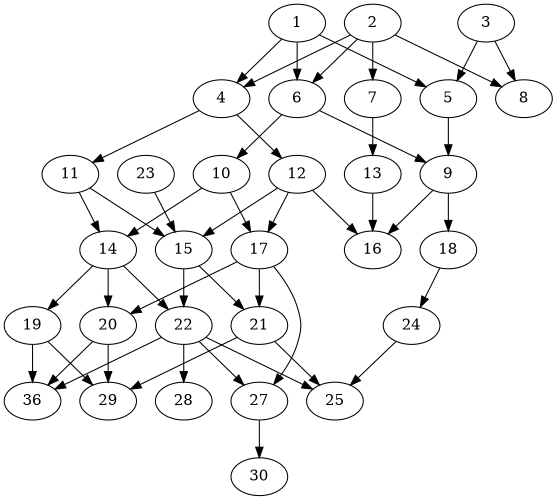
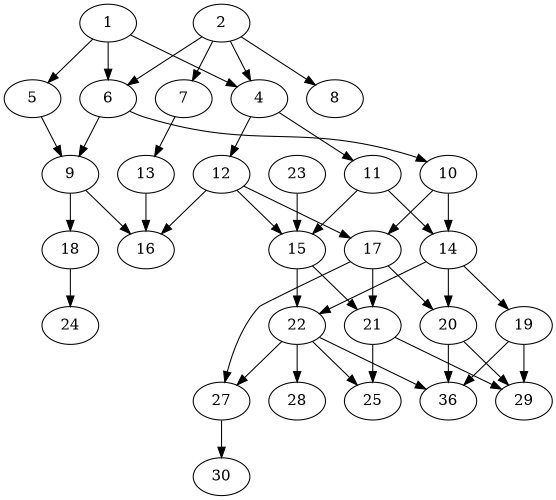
node "3": removed
edge "24" -> "25": removed
